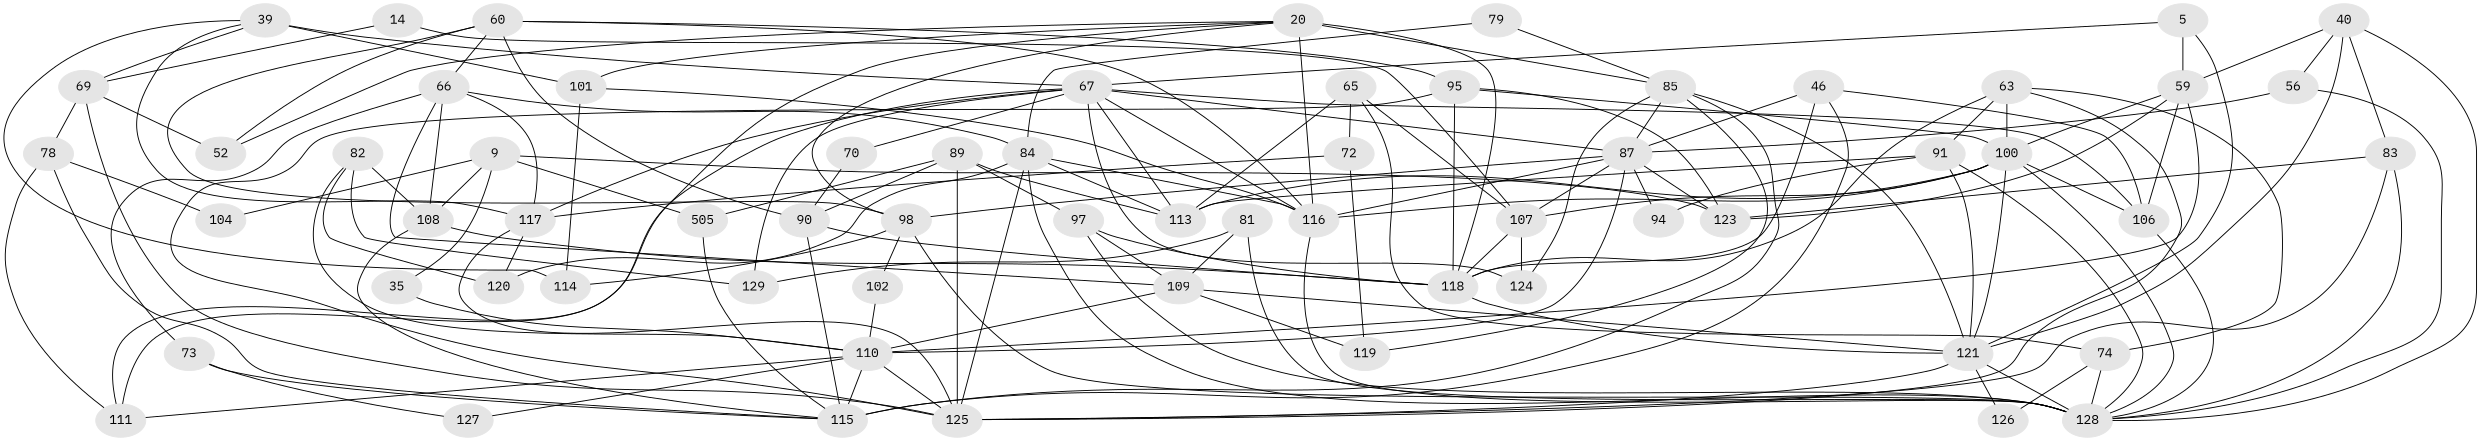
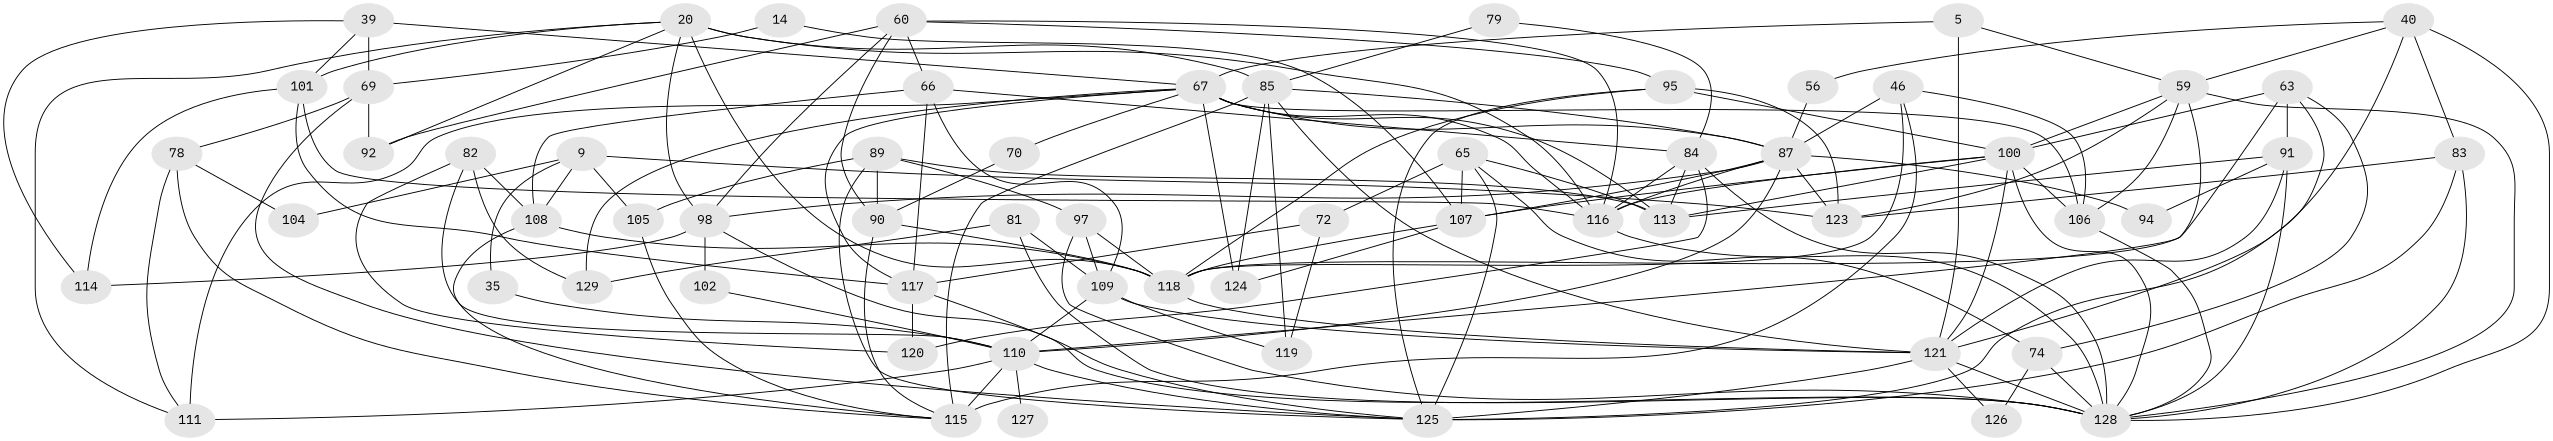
node "52": label "52" -> "92"
edge "39" -- "117": now "101" -- "117"
node "505": label "505" -> "105"
edge "84" -- "125": now "65" -- "125"
edge "56" -- "128": now "59" -- "128"
node "73": removed
